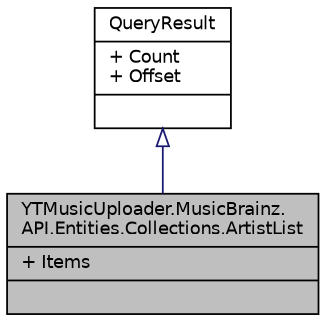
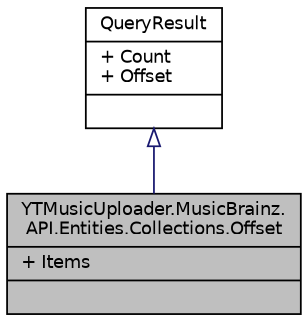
node "YTMusicUploader.MusicBrainz.": text "API.Entities.Collections.ArtistList" -> "API.Entities.Collections.Offset"
